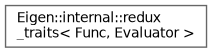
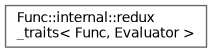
node "Eigen::internal::redux _traits< Func, Evaluator >": label "Eigen::internal::redux _traits< Func, Evaluator >" -> "Func::internal::redux _traits< Func, Evaluator >"
